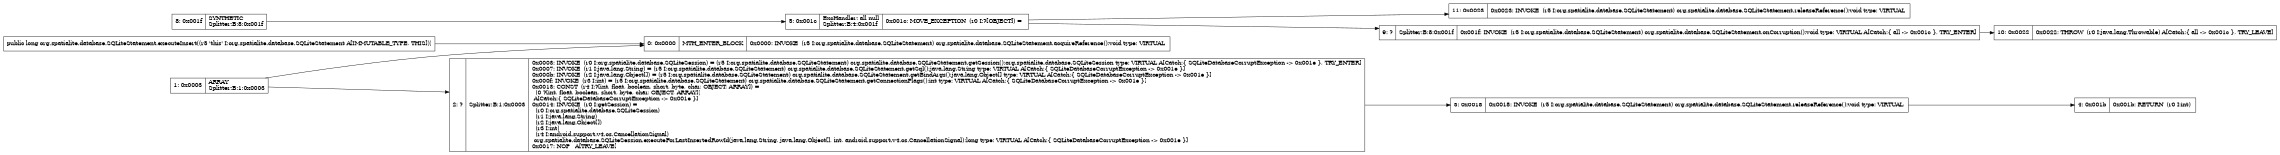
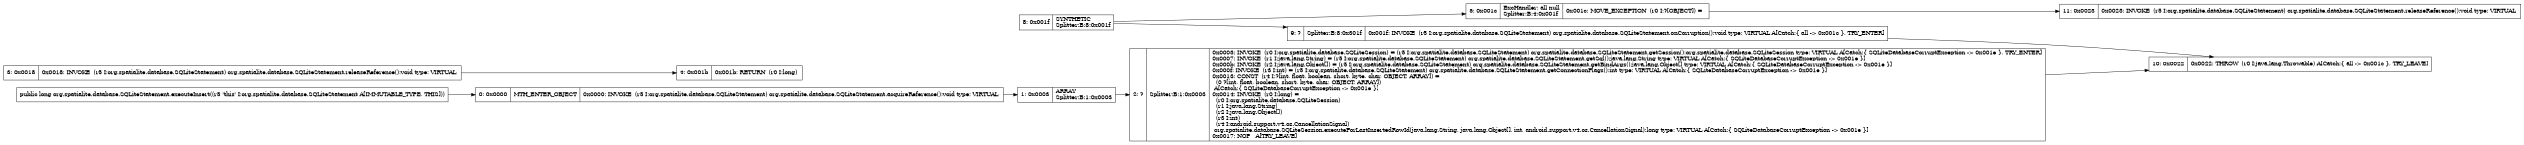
edge "5: 0x001c" -> "9: ?": now "8: 0x001f" -> "9: ?"
node "9: ?": text "Splitter:B:8:0x001f" -> "Splitter:B:8:0x301f"
node "0: 0x0000": text "MTH_ENTER_BLOCK" -> "MTH_ENTER_OBJECT"
edge "1: 0x0003" -> "0: 0x0000": reversed
node "2: ?": text "0x0014: INVOKE  (r0 I:getSession) =" -> "0x0014: INVOKE  (r0 I:long) ="
edge "2: ?" -> "3: 0x0018": now "2: ?" -> "10: 0x0022"
node "4: 0x001b": text "0x001b: RETURN  (r0 I:int)" -> "0x001b: RETURN  (r0 I:long)"
